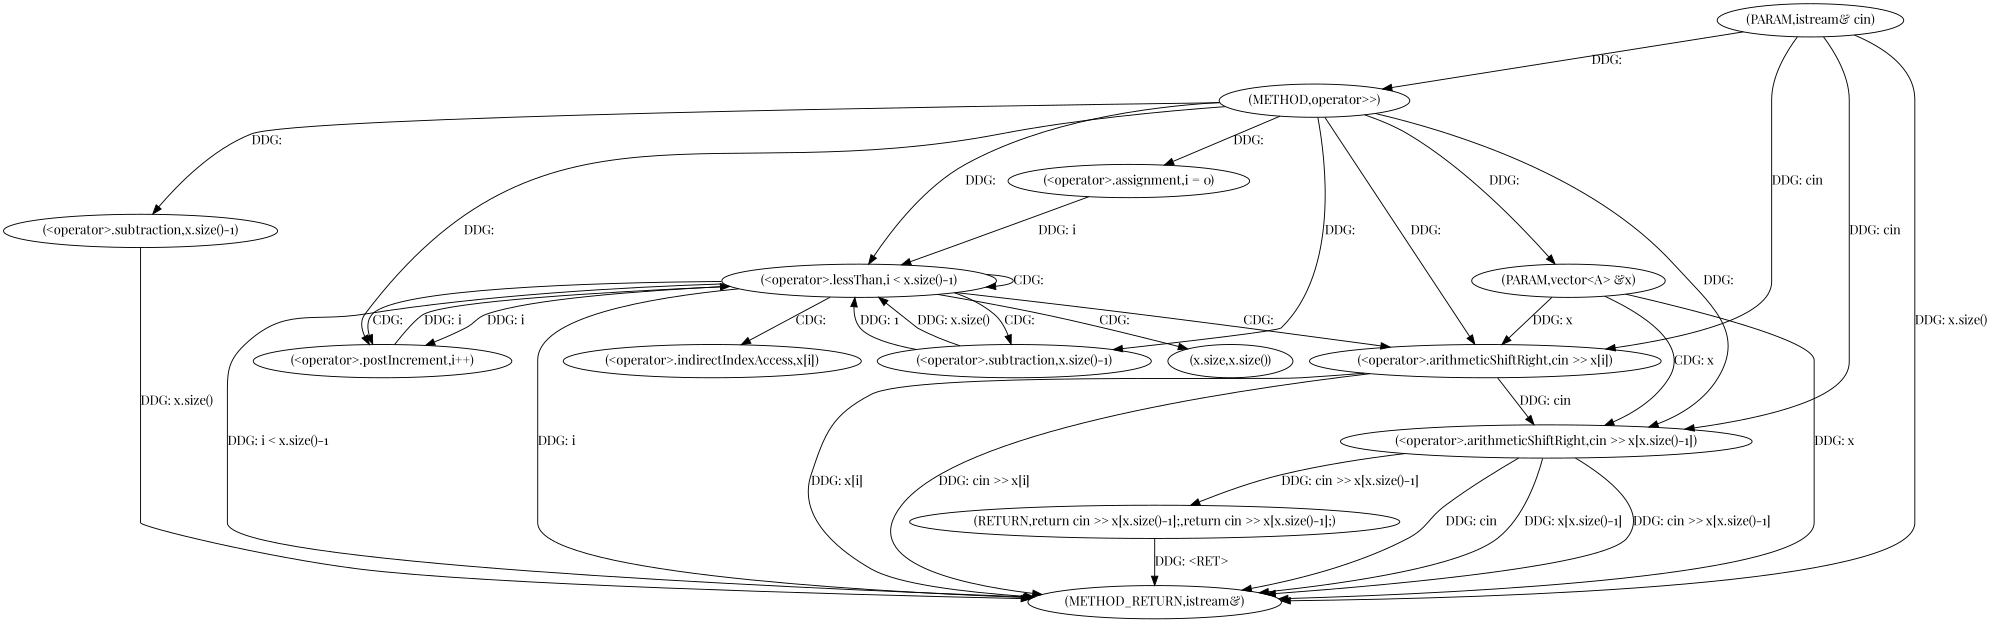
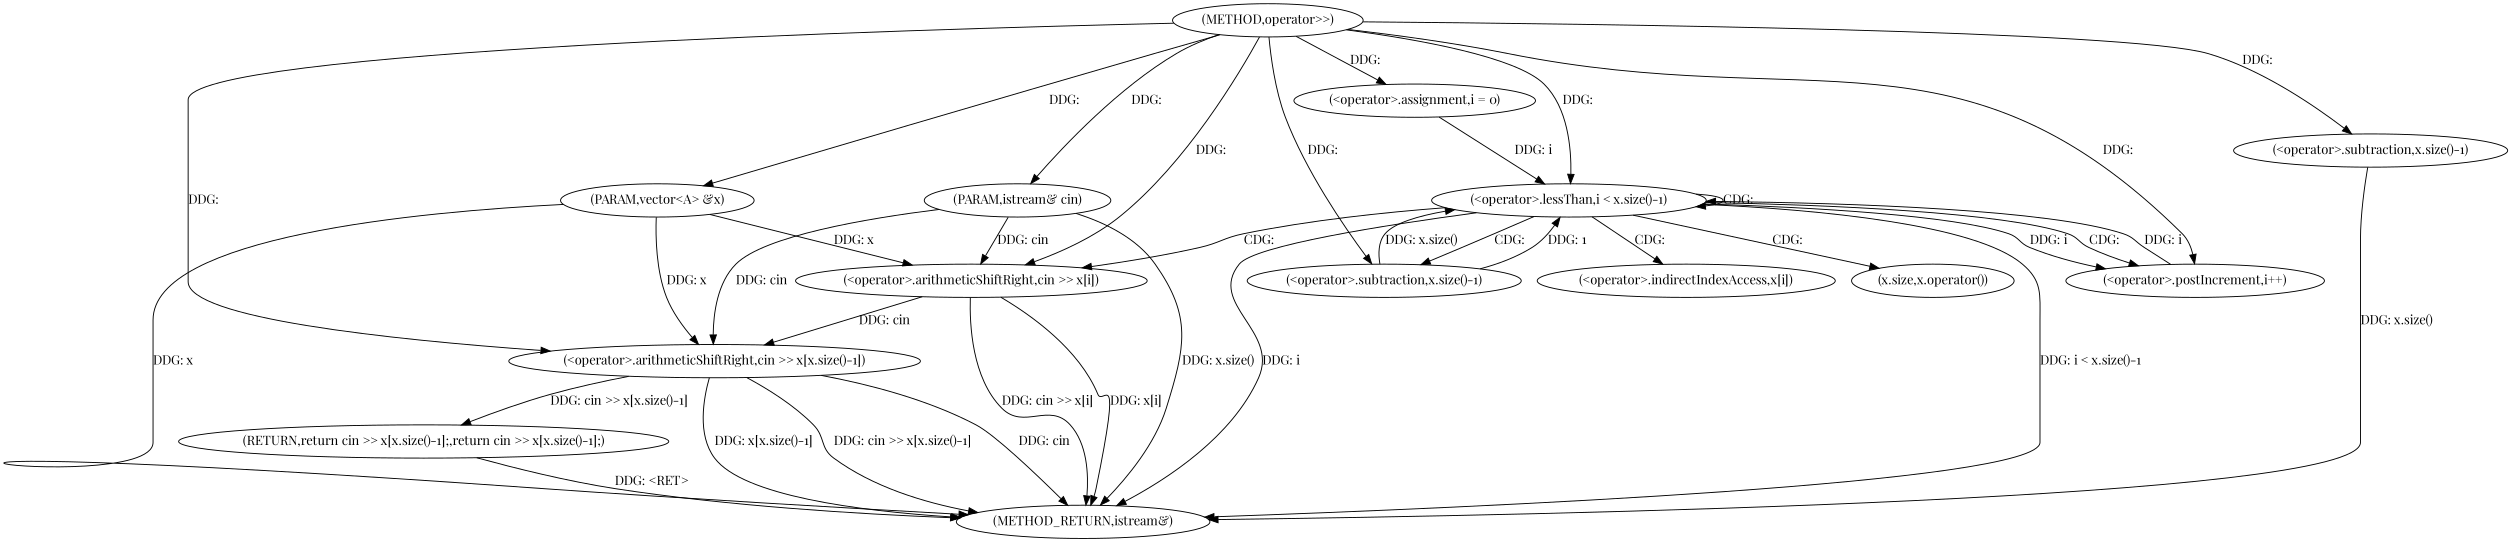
edge "(PARAM,istream& cin)" -> "(METHOD,operator>>)": reversed
node "(x.size,x.size())": label "(x.size,x.size())" -> "(x.size,x.operator())"
edge "(PARAM,vector<A> &x)" -> "(<operator>.arithmeticShiftRight,cin >> x[x.size()-1])": label "CDG: x" -> "DDG: x"
